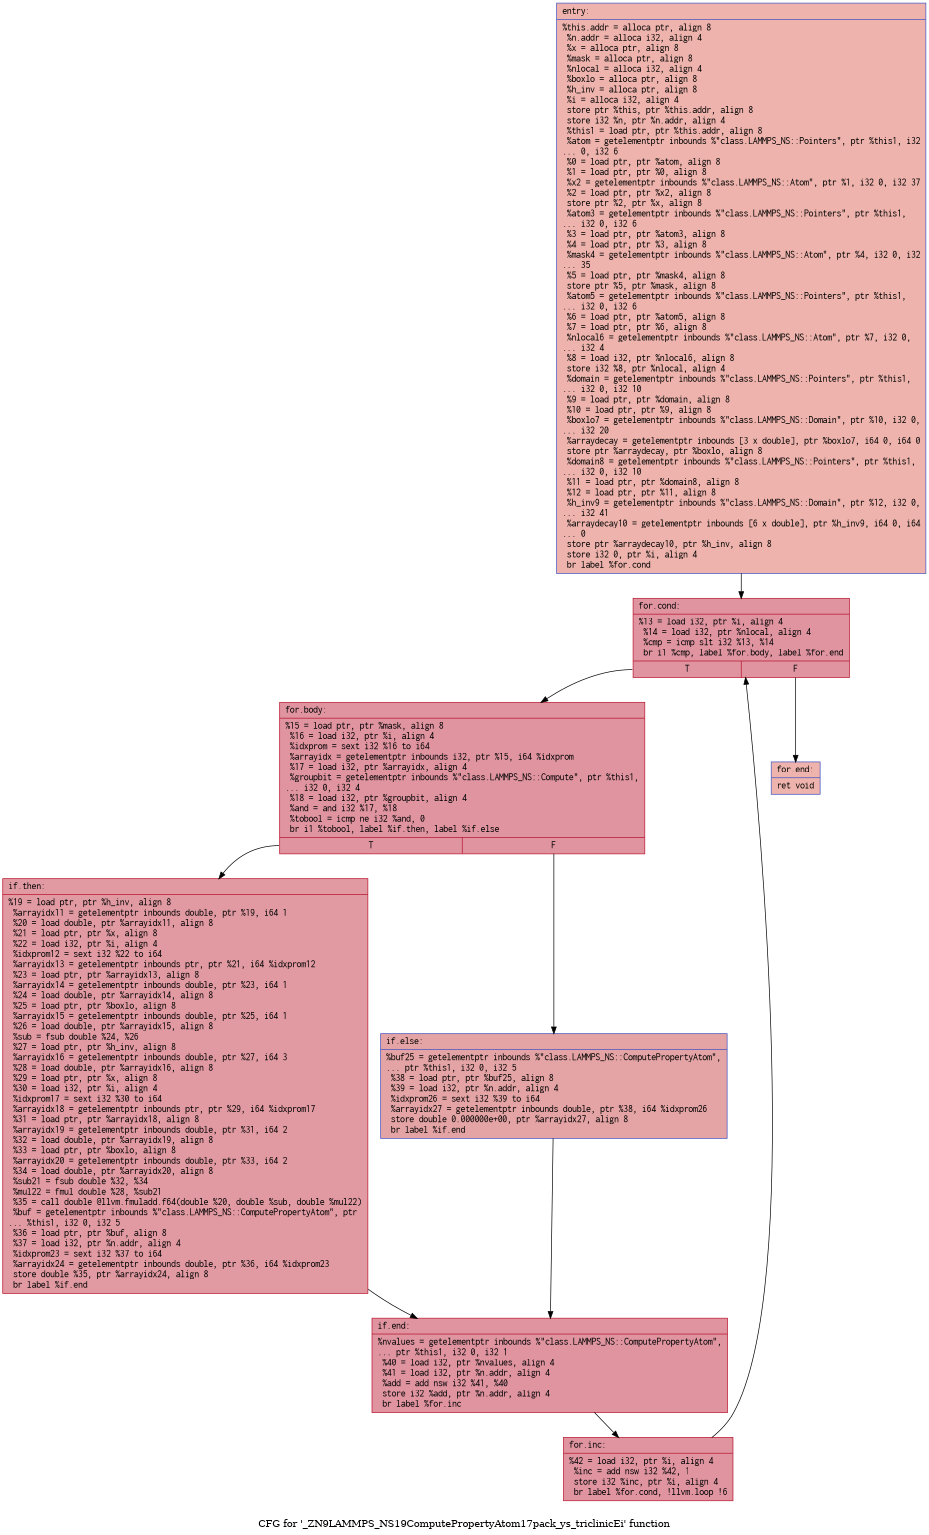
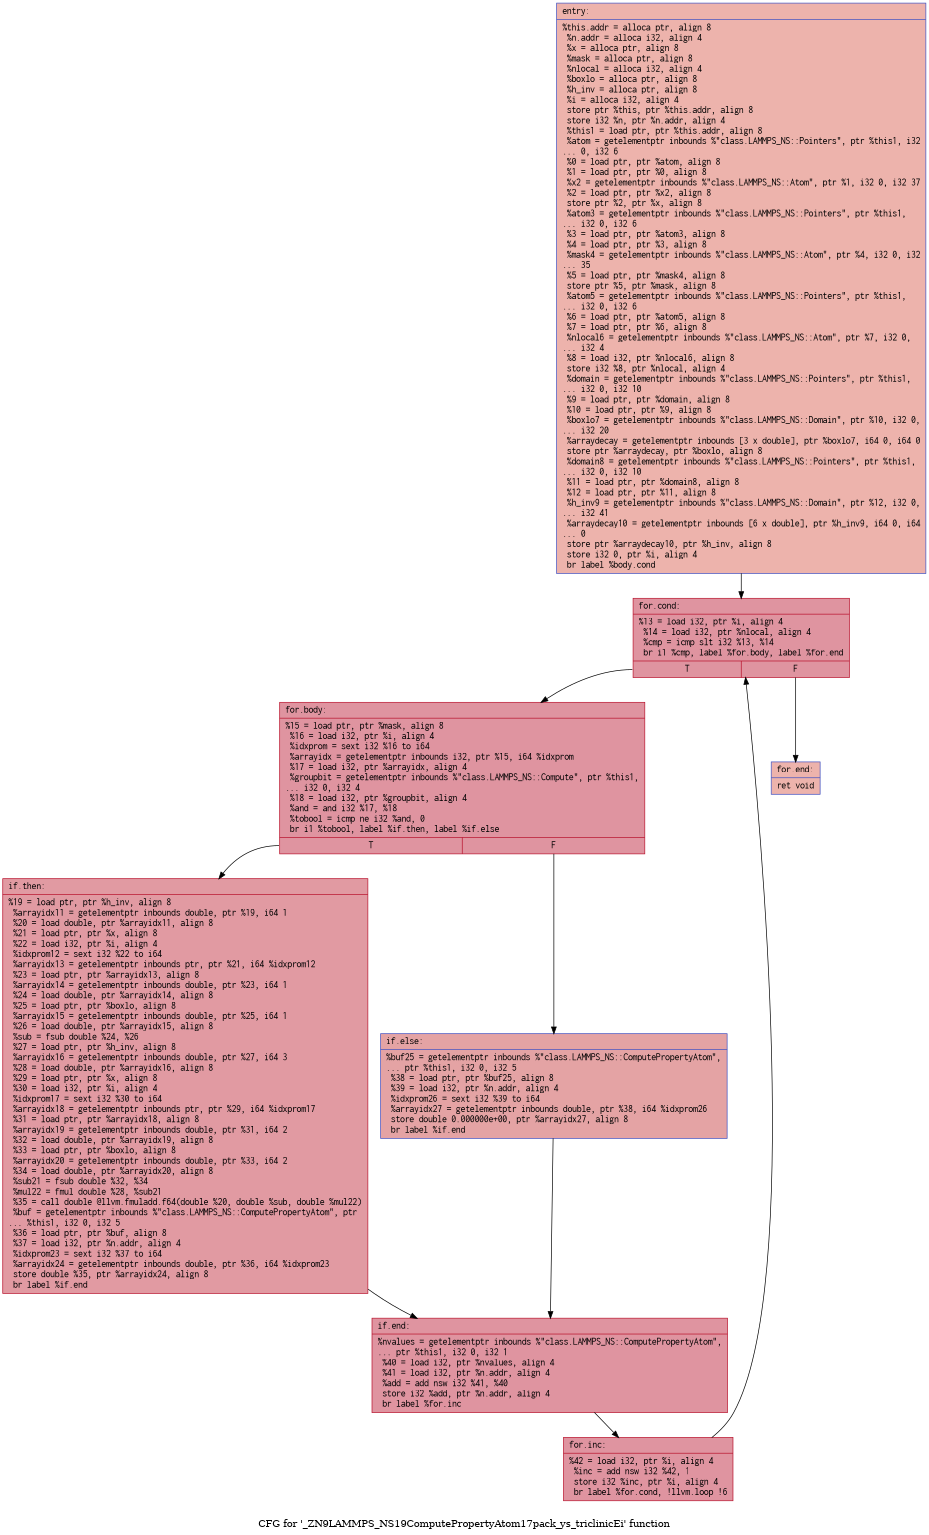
node "entry:": text "br label %for.cond" -> "br label %body.cond"
